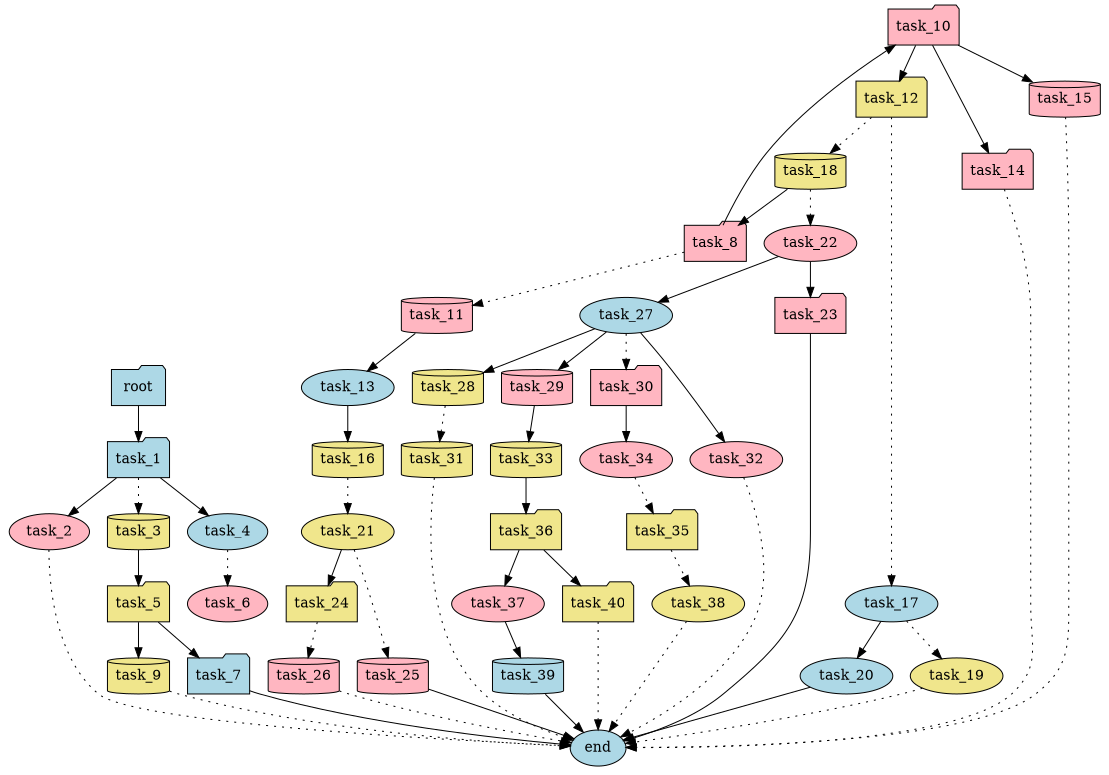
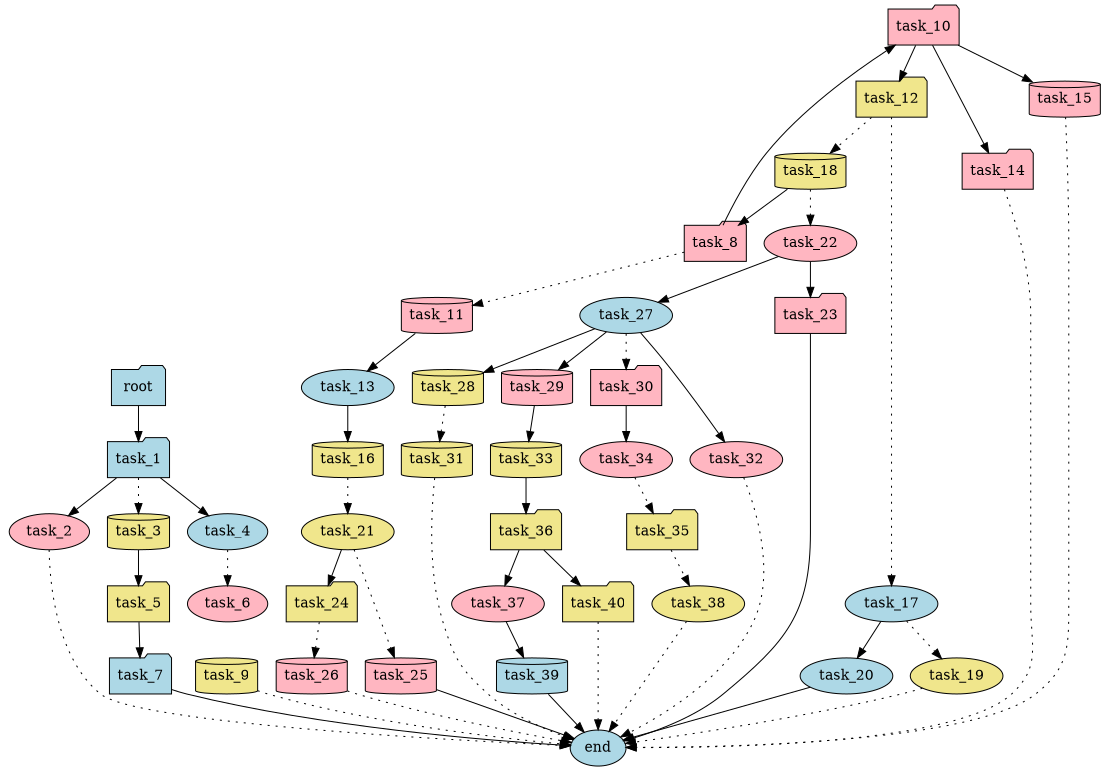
edge "task_5" -> "task_9": removed
